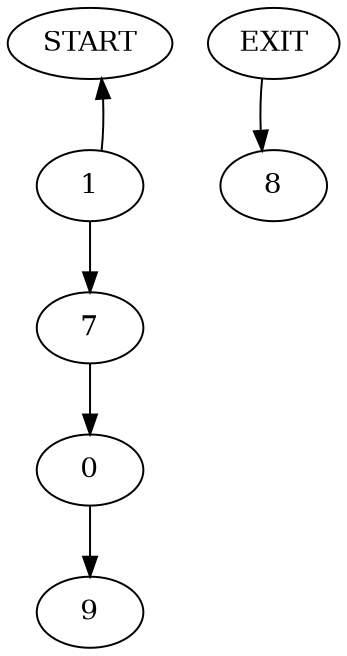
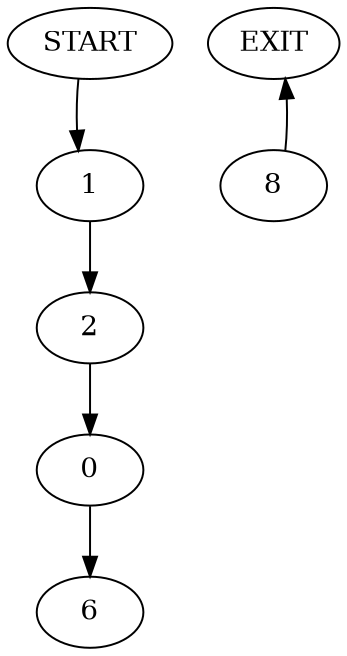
edge "EXIT" -> "8": reversed
edge "1" -> "START": reversed
node "7": label "7" -> "2"
node "9": label "9" -> "6"
